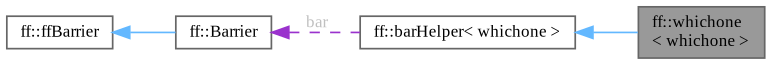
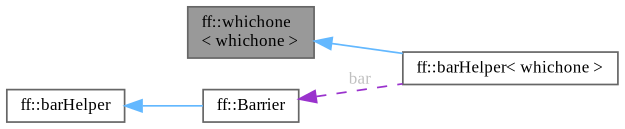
node "ff::ffBarrier": label "ff::ffBarrier" -> "ff::barHelper"
edge "ff::whichone < whichone >" -> "ff::barHelper< whichone >": reversed
